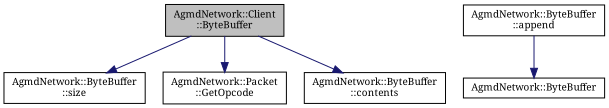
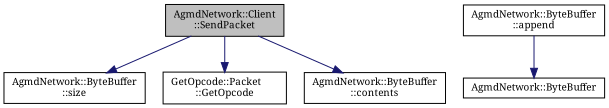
node "AgmdNetwork::Client ::ByteBuffer": label "AgmdNetwork::Client ::ByteBuffer" -> "AgmdNetwork::Client ::SendPacket"
node "AgmdNetwork::Packet ::GetOpcode": label "AgmdNetwork::Packet ::GetOpcode" -> "GetOpcode::Packet ::GetOpcode"
